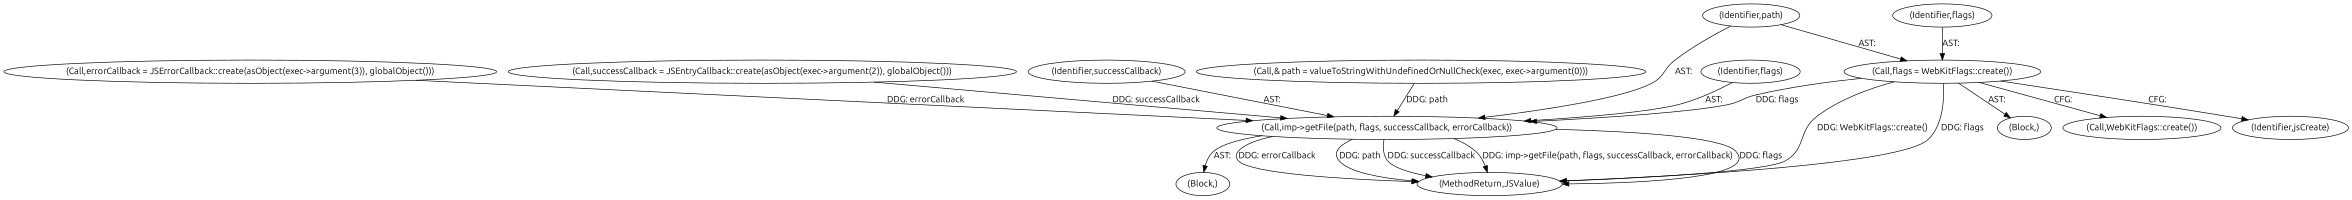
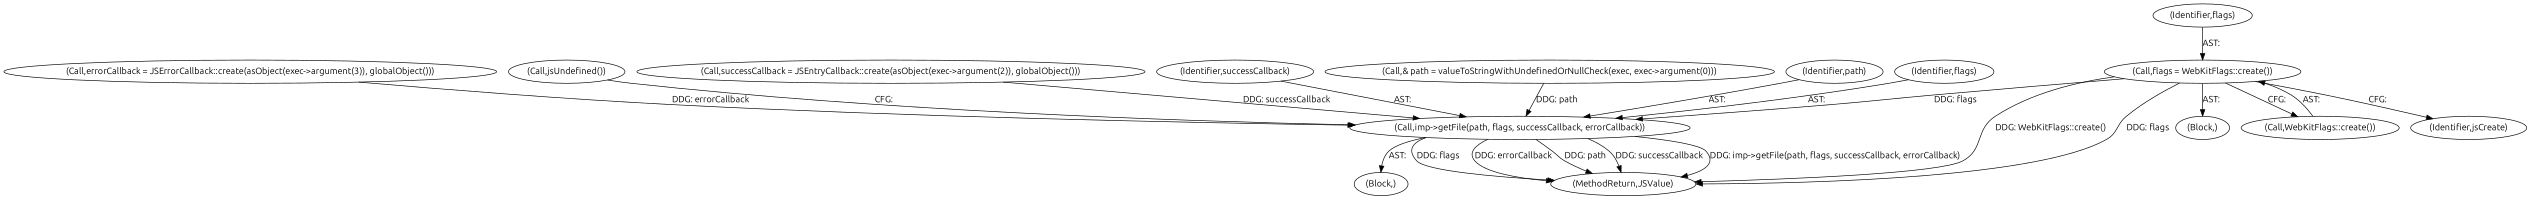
edge "(Identifier,path)" -> "(Call,flags = WebKitFlags::create())": now "(Call,WebKitFlags::create())" -> "(Call,flags = WebKitFlags::create())"
node "(Call,jsUndefined())": added
